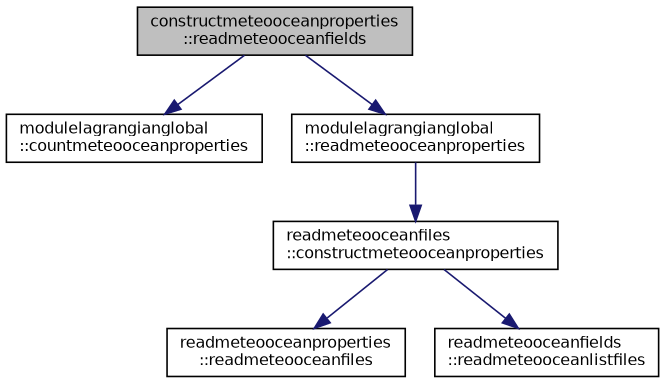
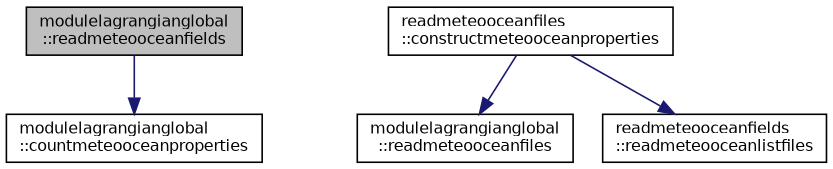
node "constructmeteooceanproperties ::readmeteooceanfields": label "constructmeteooceanproperties ::readmeteooceanfields" -> "modulelagrangianglobal ::readmeteooceanfields"
node "modulelagrangianglobal ::readmeteooceanproperties": removed
node "readmeteooceanproperties ::readmeteooceanfiles": label "readmeteooceanproperties ::readmeteooceanfiles" -> "modulelagrangianglobal ::readmeteooceanfiles"
